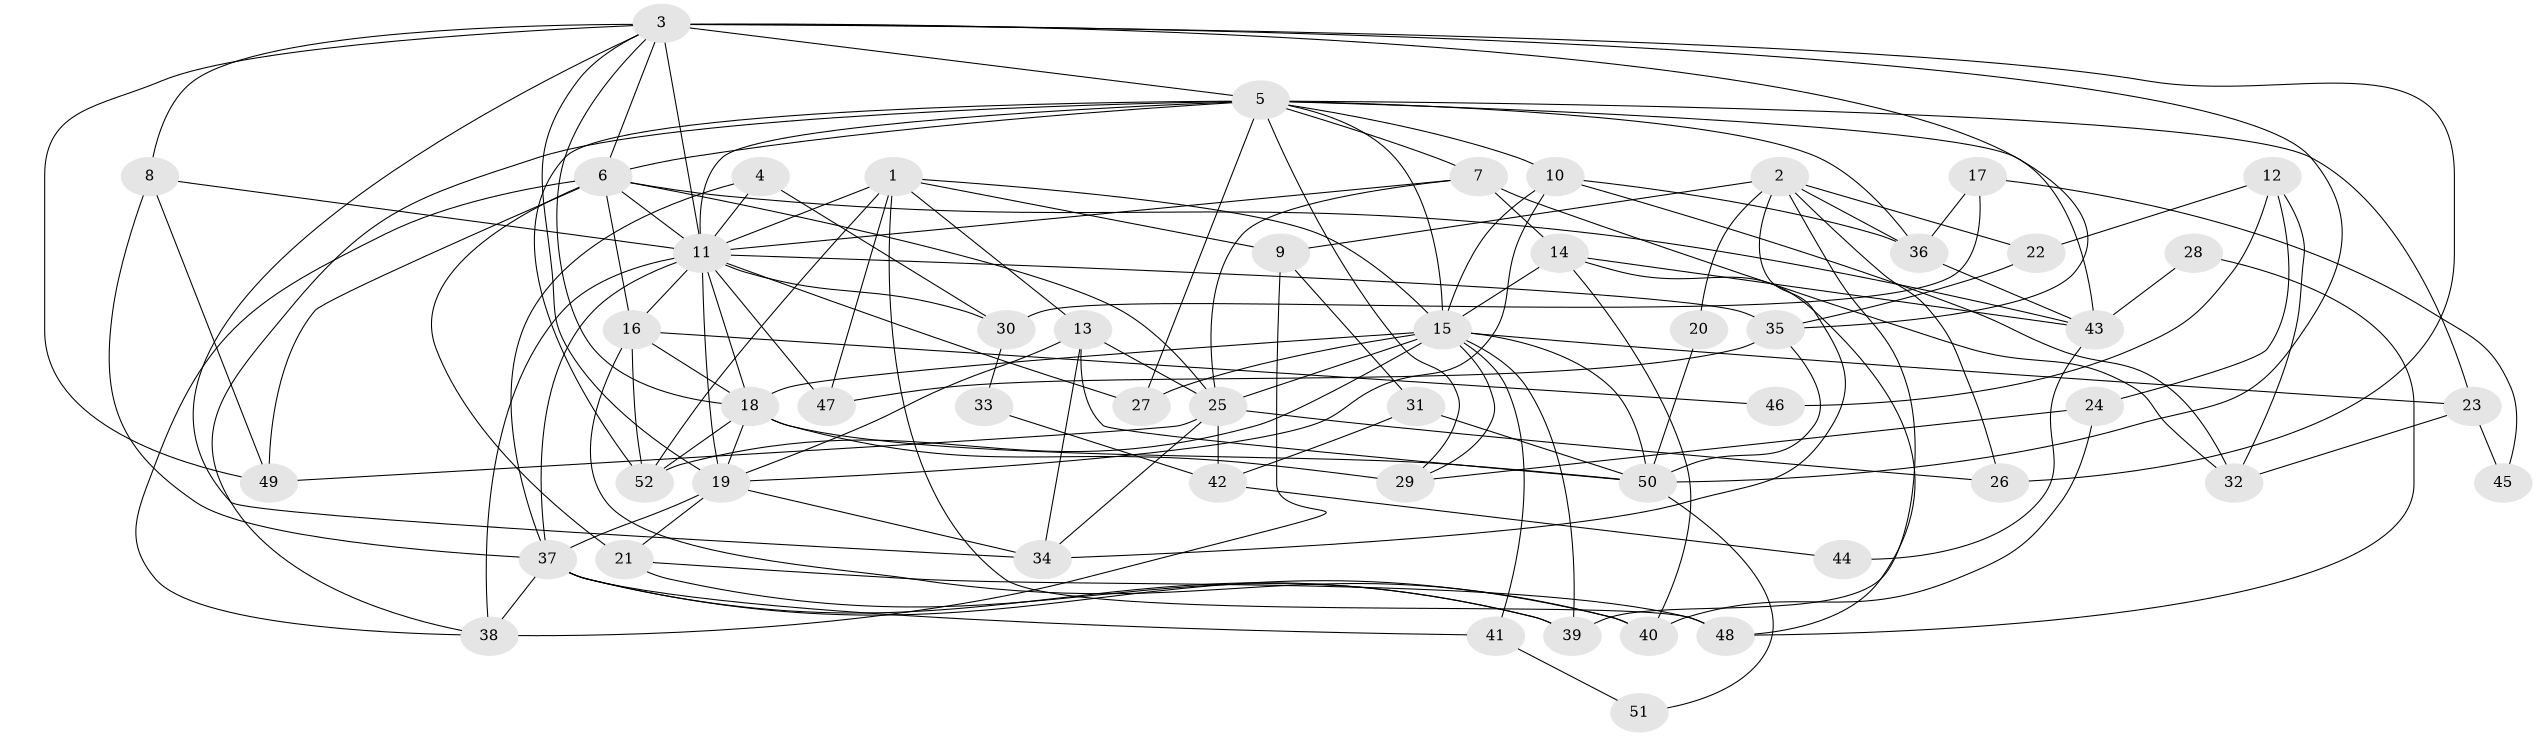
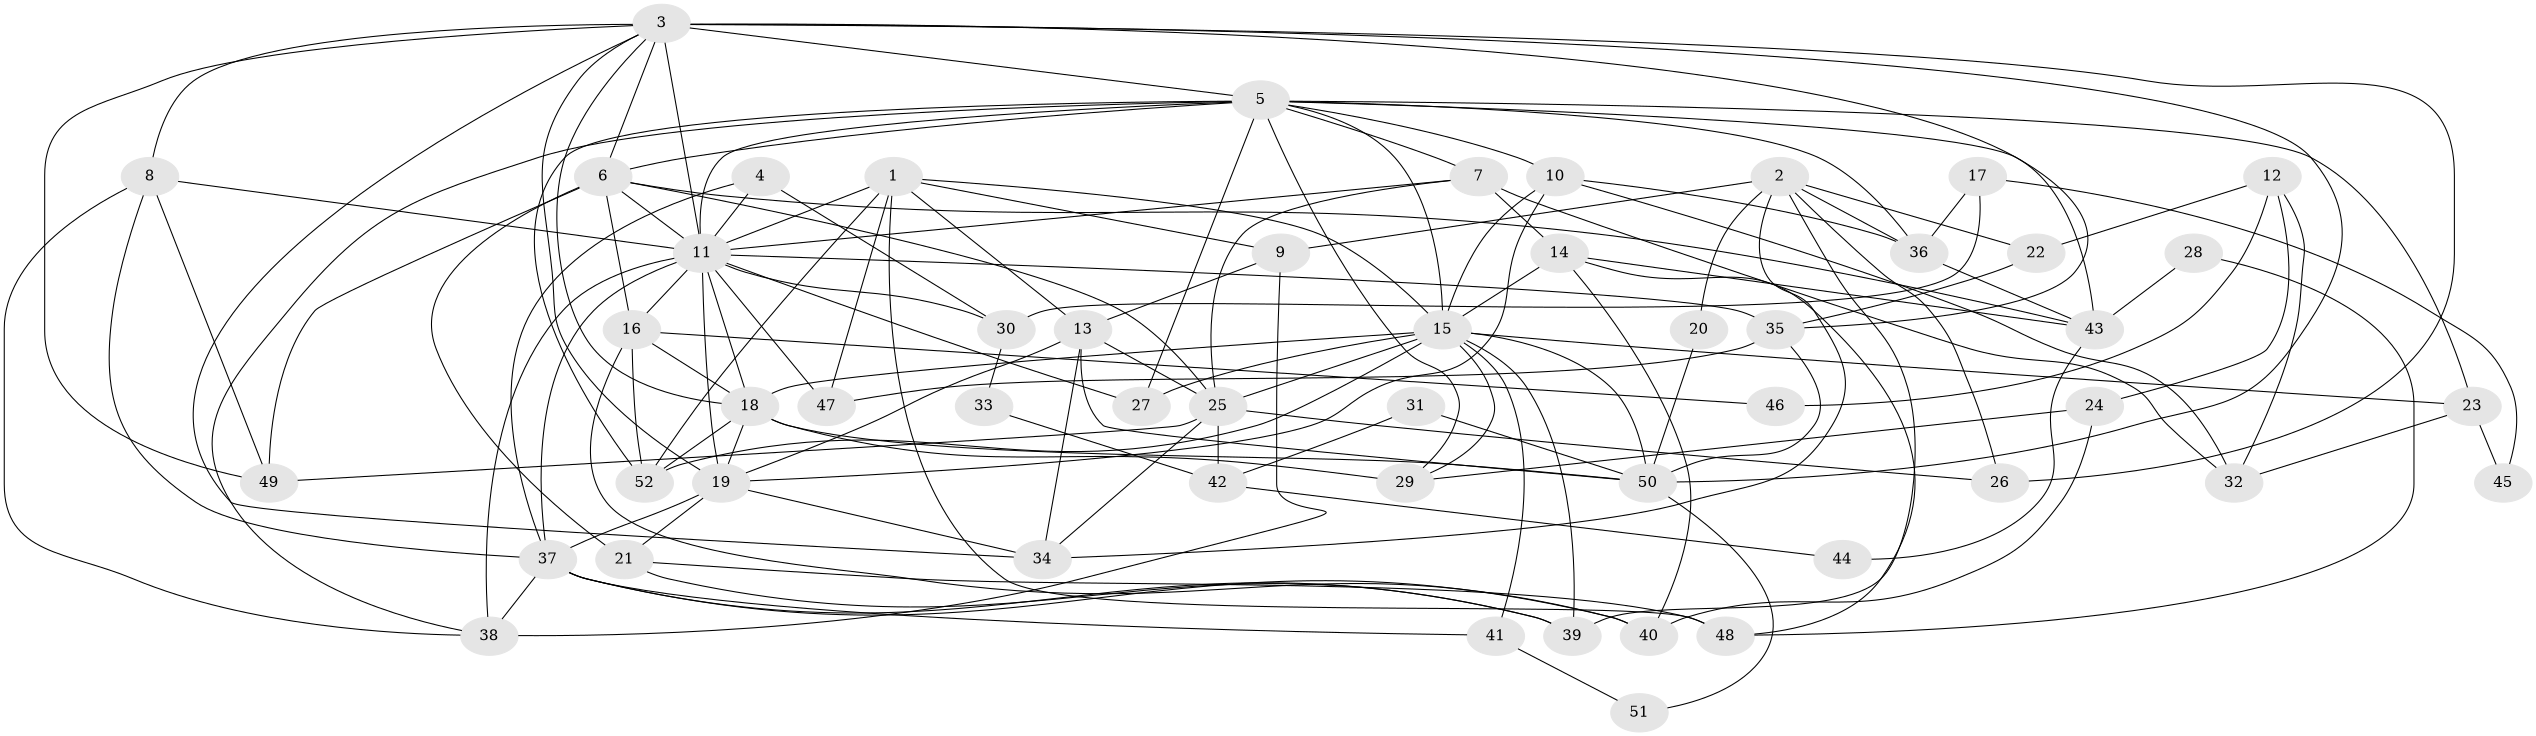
edge "9" -- "31": now "9" -- "13"
edge "6" -- "38": now "8" -- "38"
